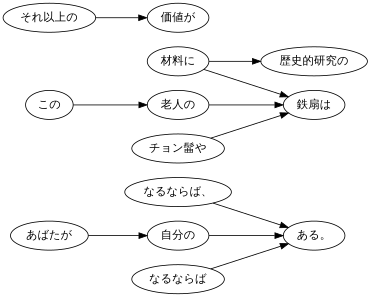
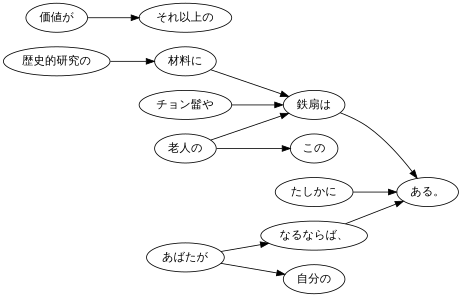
edge "それ以上の" -> "価値が": reversed
edge "材料に" -> "歴史的研究の": reversed
edge "この" -> "老人の": reversed
edge "自分の" -> "ある。": now "鉄扇は" -> "ある。"
edge "あばたが" -> "なるならば、": added
node "なるならば": label "なるならば" -> "たしかに"
